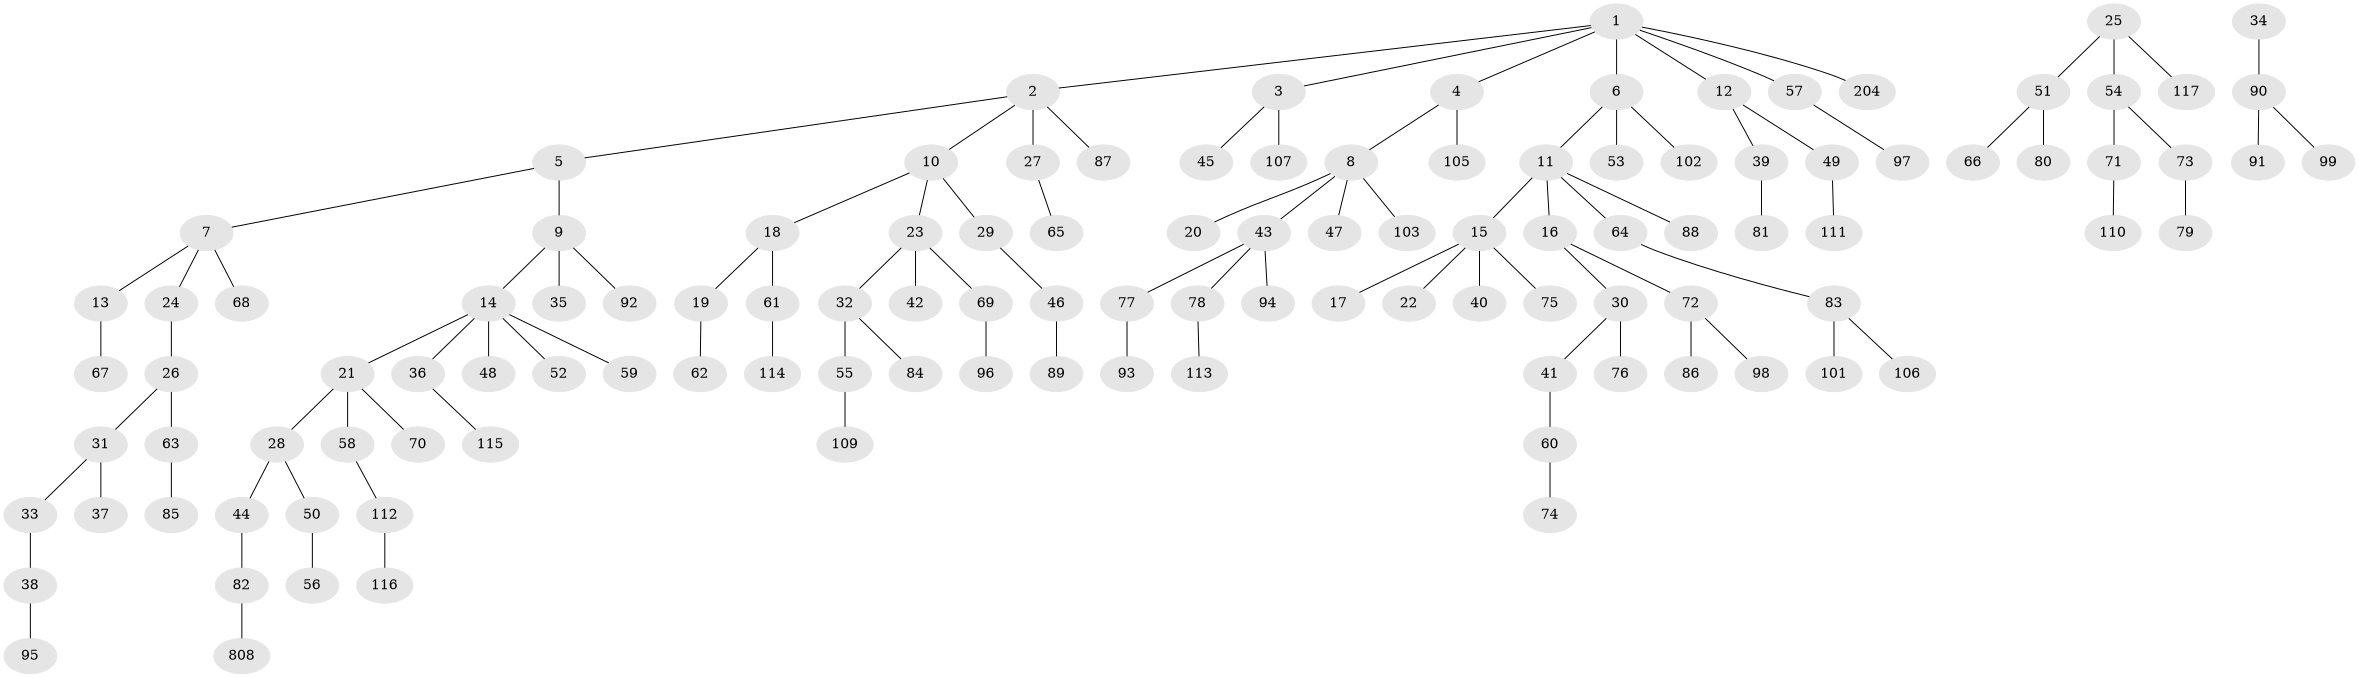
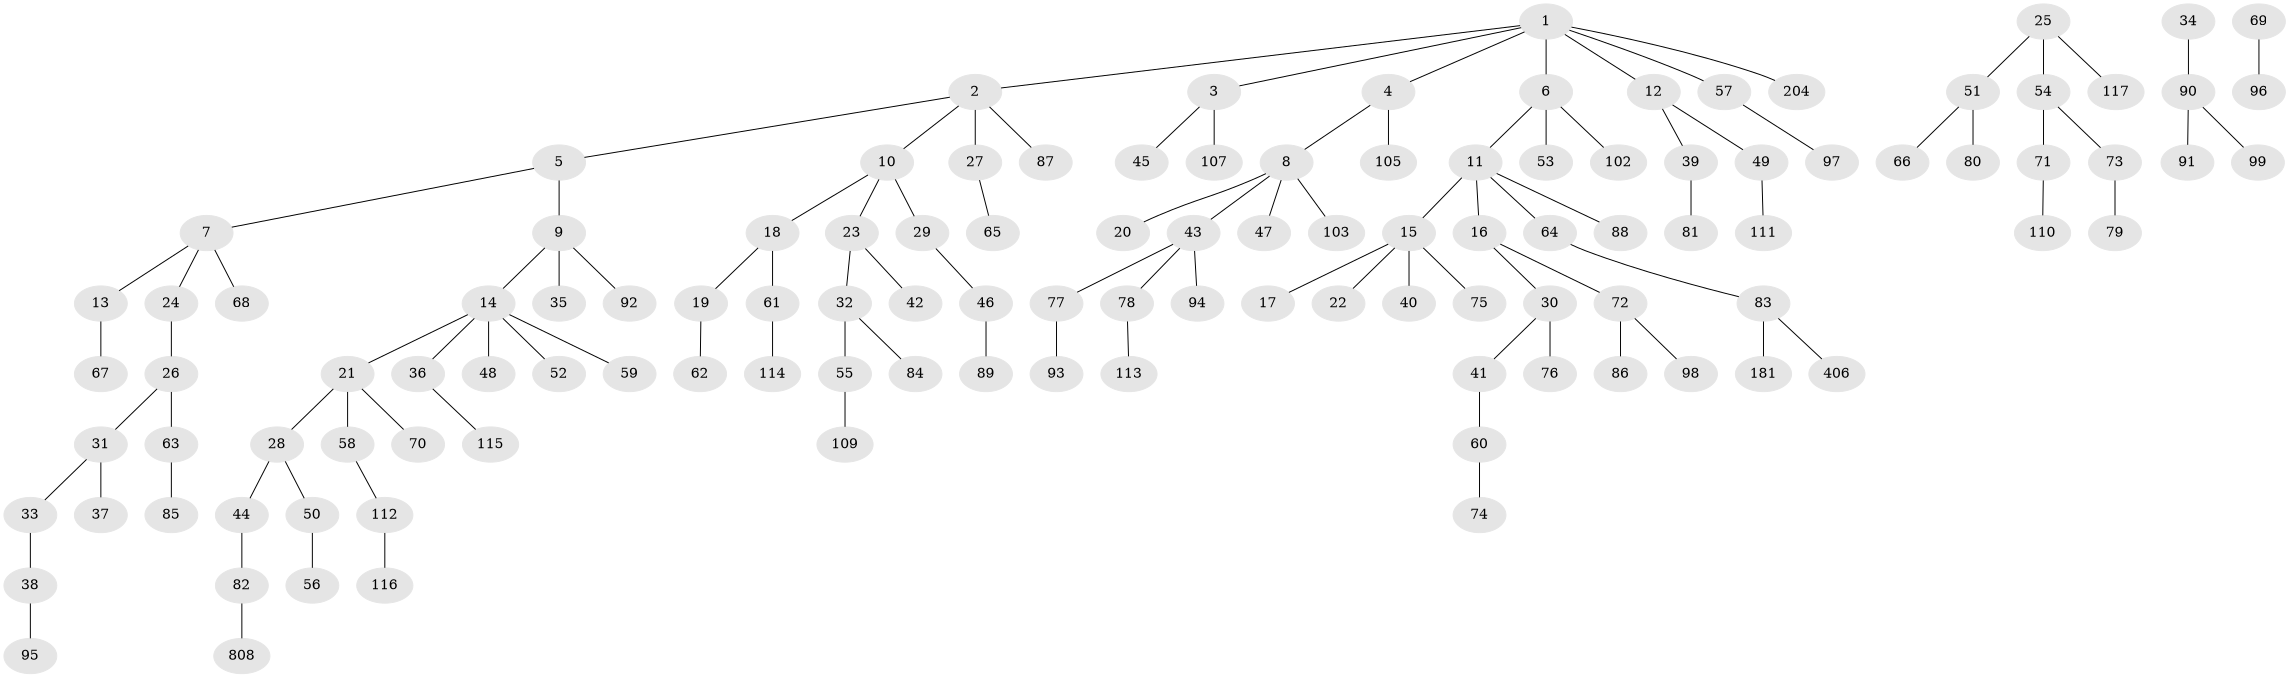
edge "23" -- "69": removed
node "101": label "101" -> "181"
node "106": label "106" -> "406"
